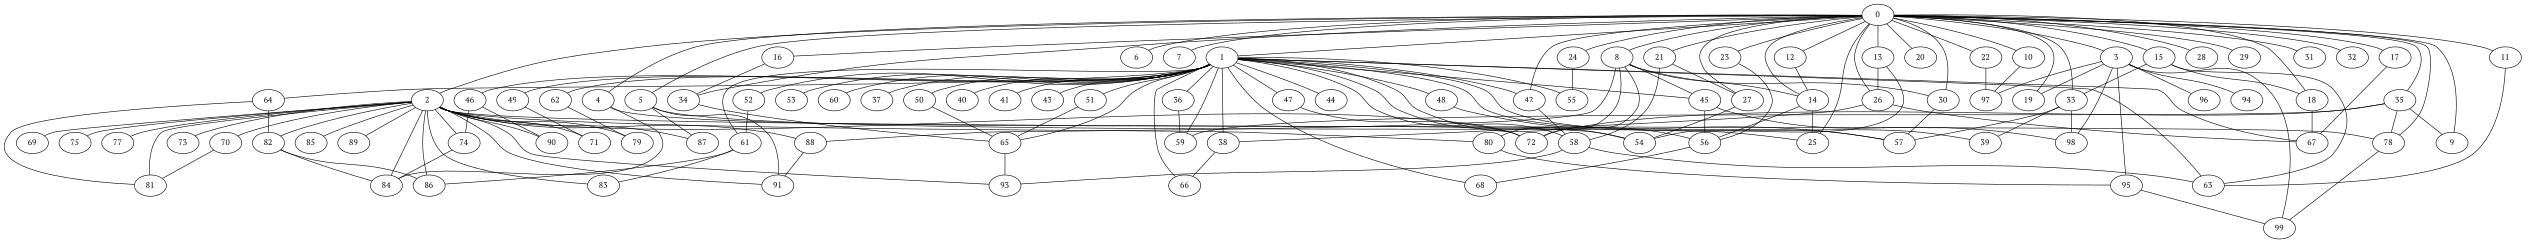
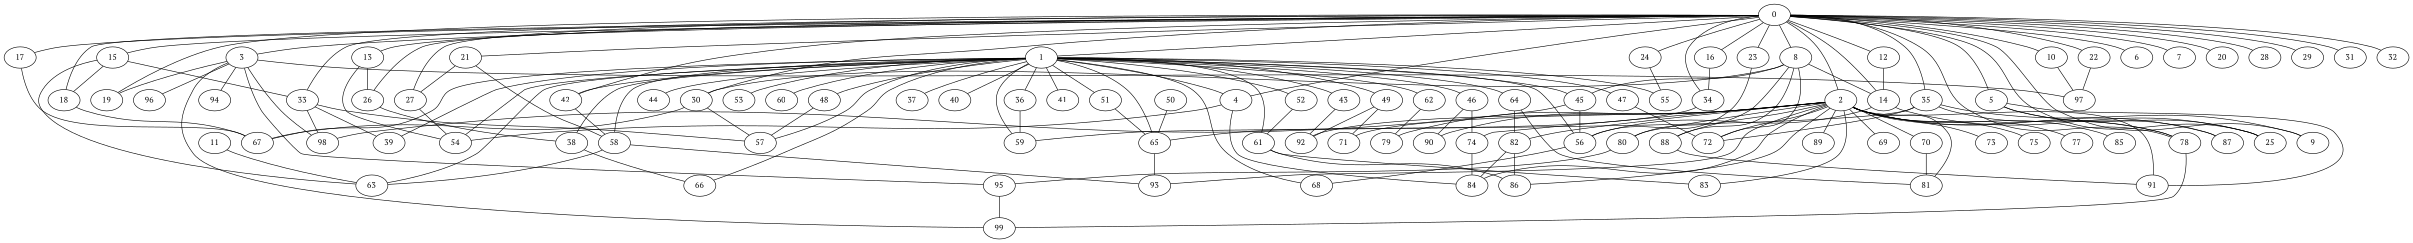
edge "0" -- "11": removed
edge "1" -- "50": now "1" -- "4"
edge "26" -- "67": now "30" -- "67"
node "92": added
